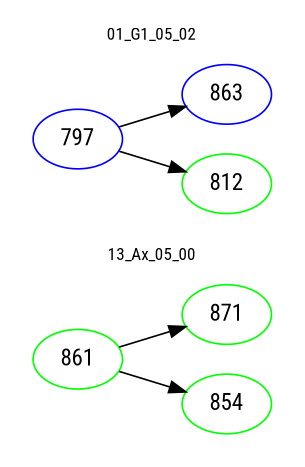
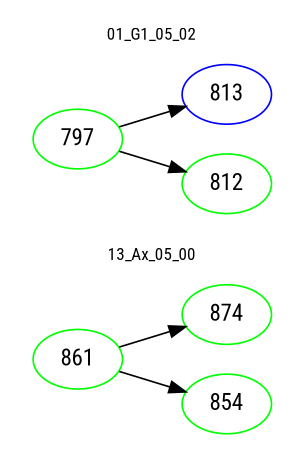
node "863": label "863" -> "813"
node "797": color blue -> green
node "871": label "871" -> "874"
